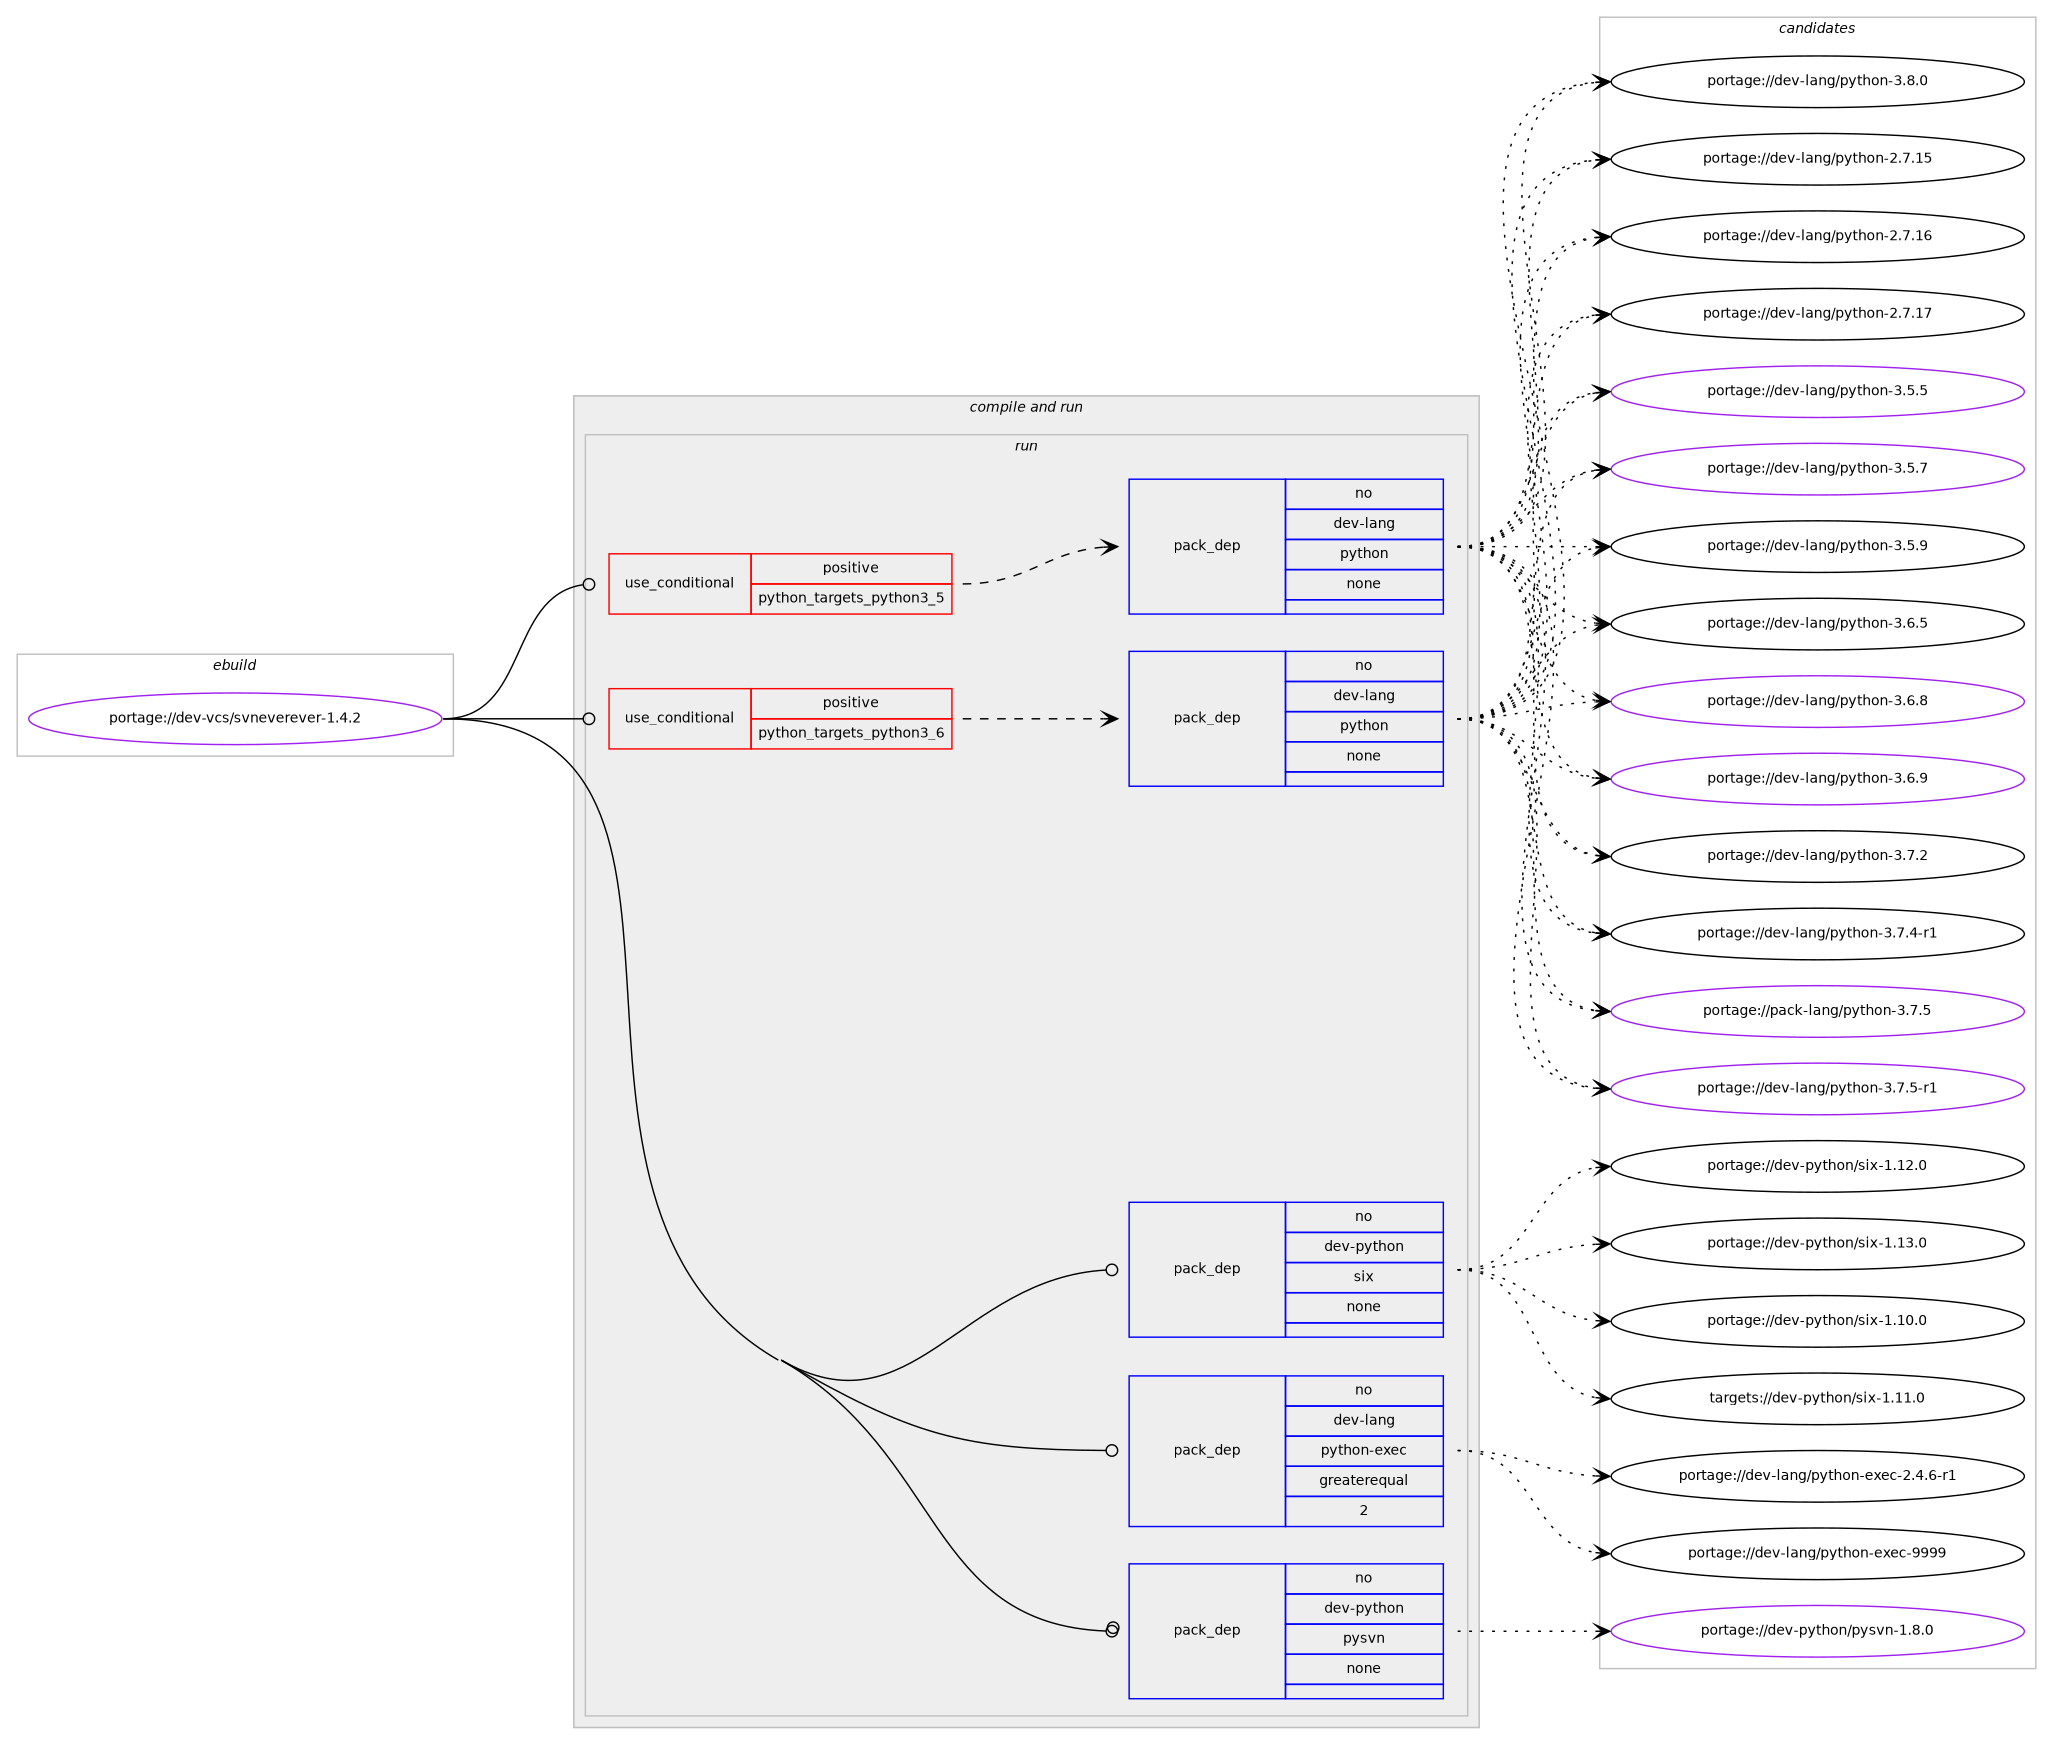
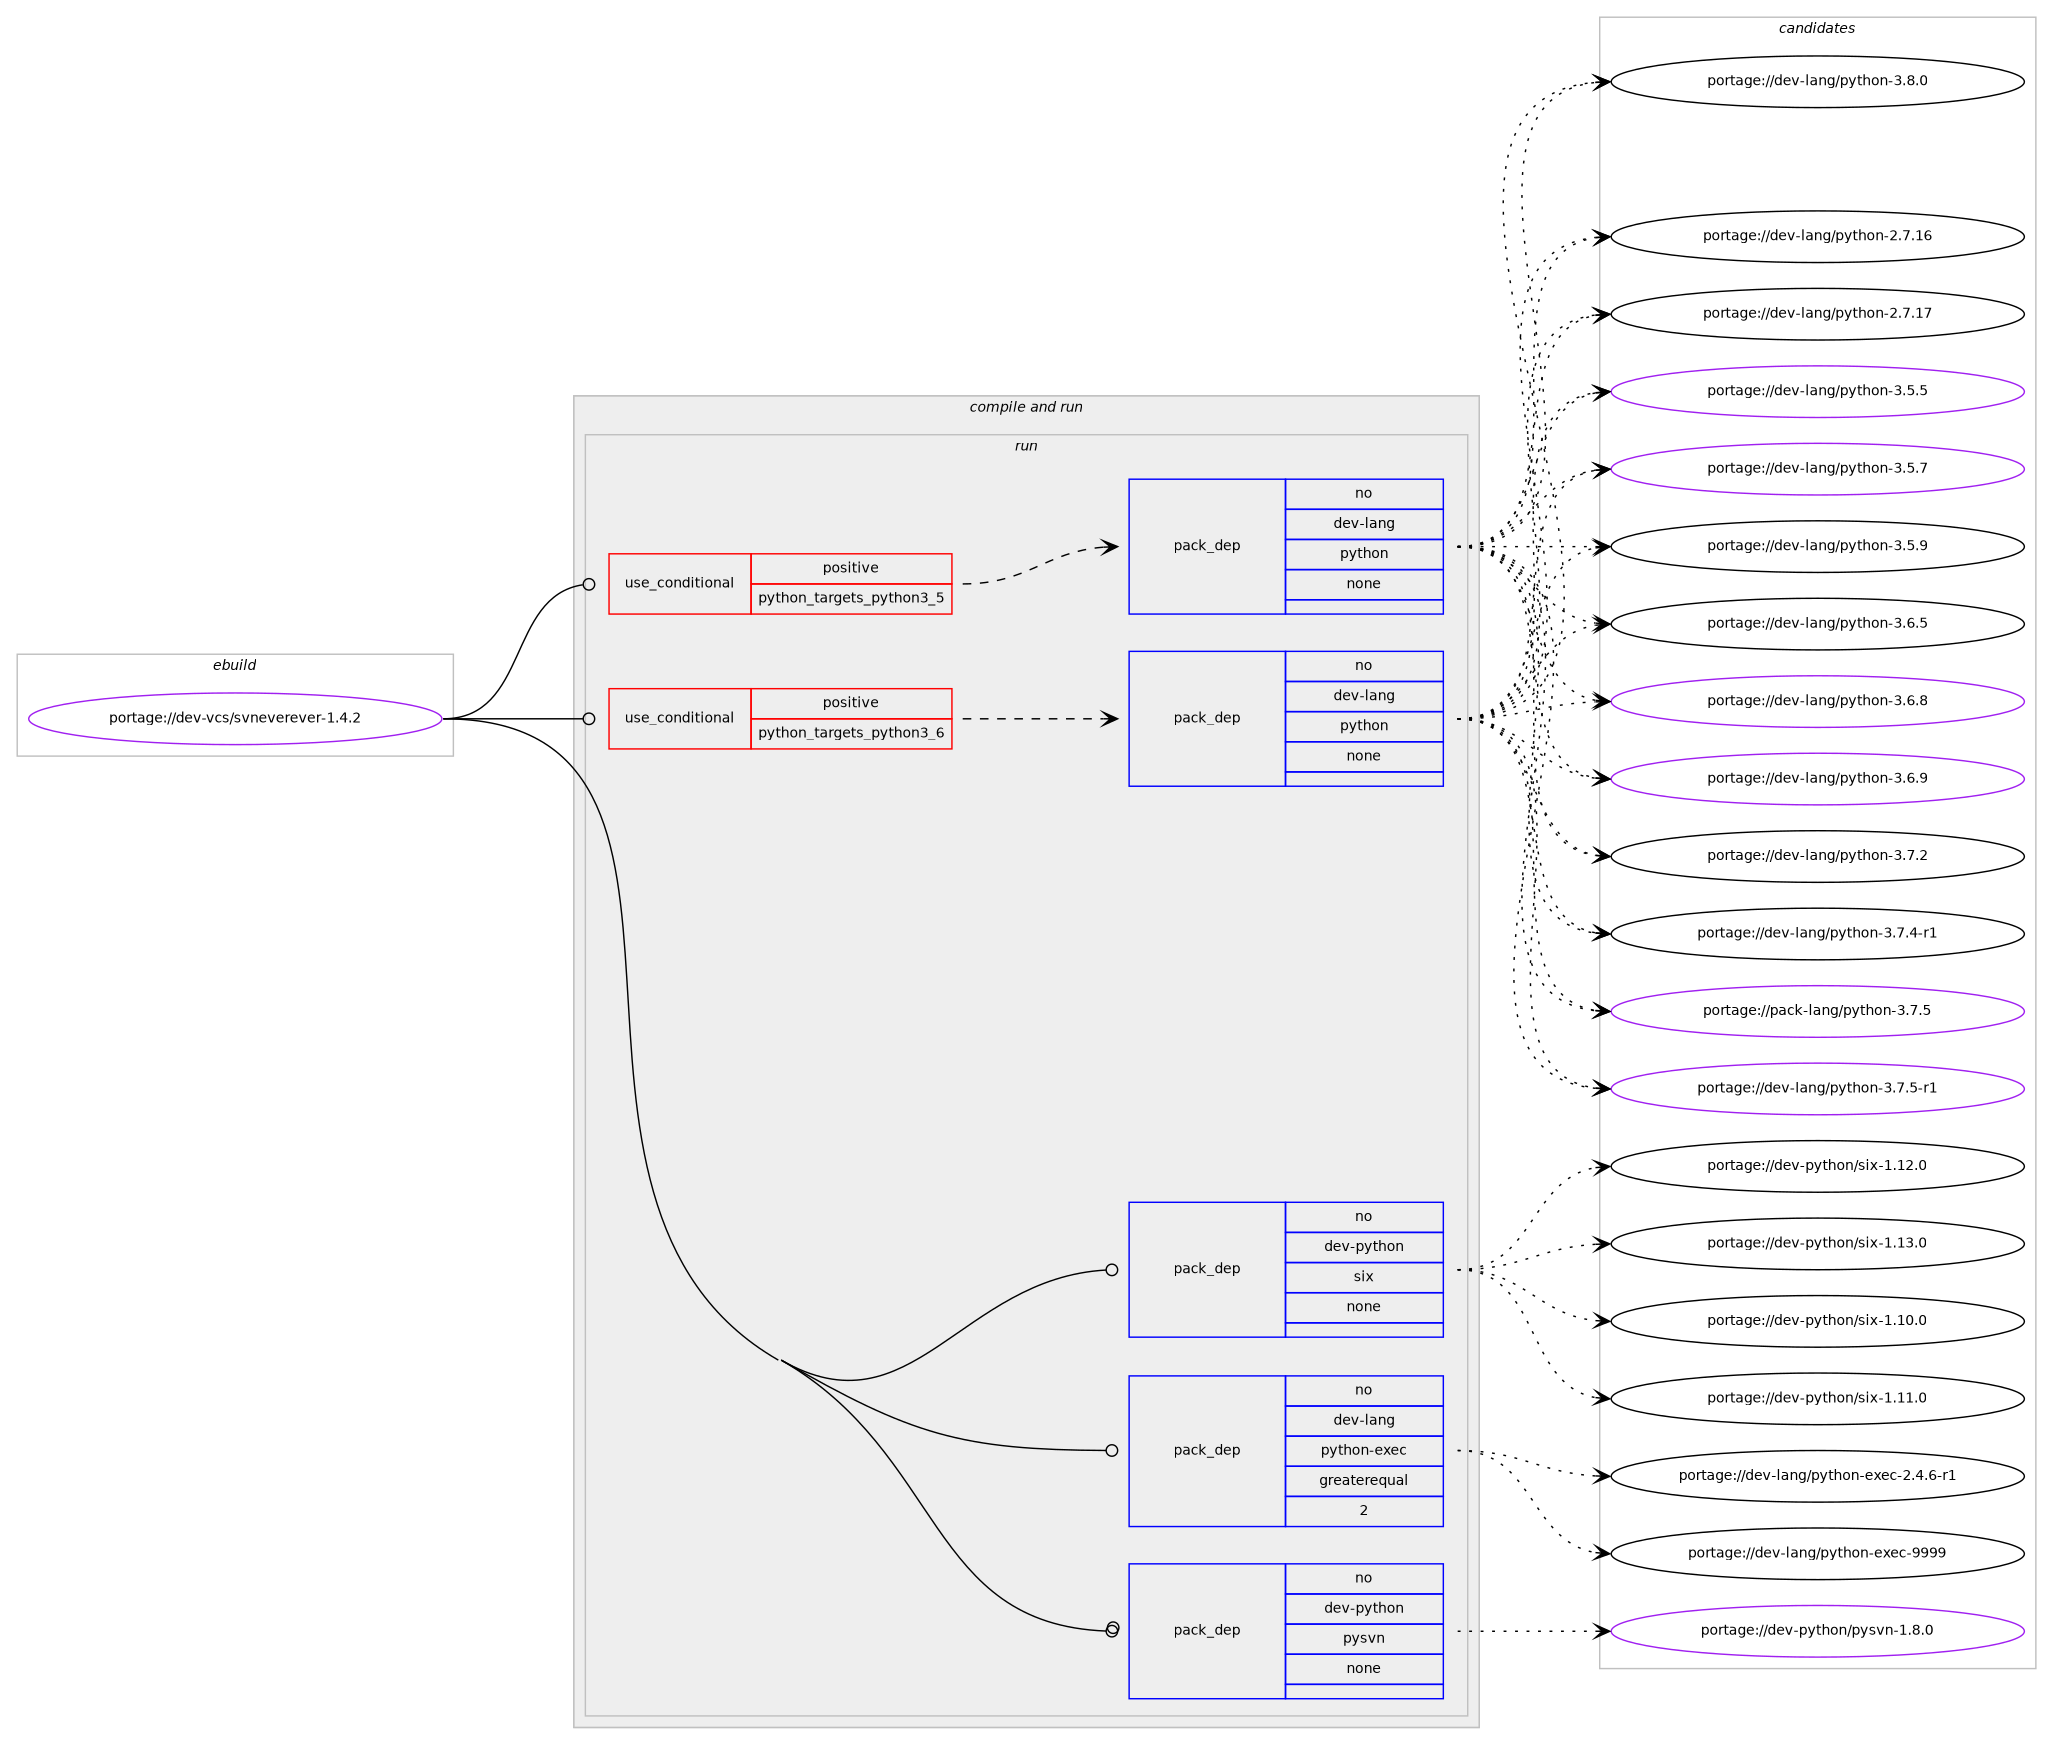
node "portage://dev-lang/python-2.7.15": removed
node "targets://dev-python/six-1.11.0": label "targets://dev-python/six-1.11.0" -> "portage://dev-python/six-1.11.0"
